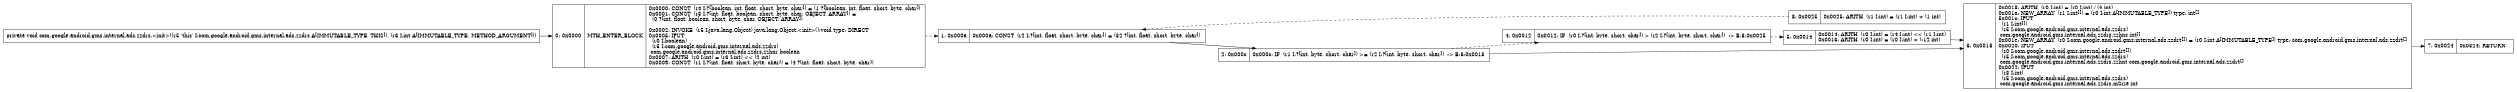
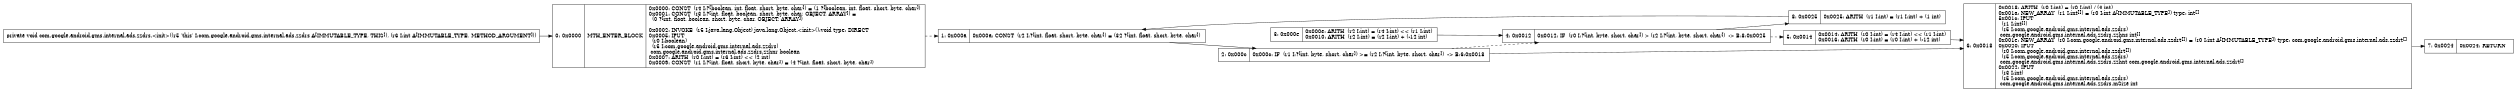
edge "8: 0x0025" -> "1: 0x000a": style dashed -> solid
edge "4: 0x0012" -> "8: 0x0025": added
node "3: 0x000e": added
node "7: 0x0024": text "0x0324: RETURN" -> "0x0024: RETURN"
